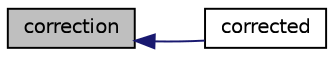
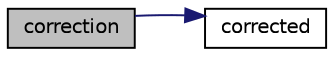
edge "corrected" -> "correction": reversed
